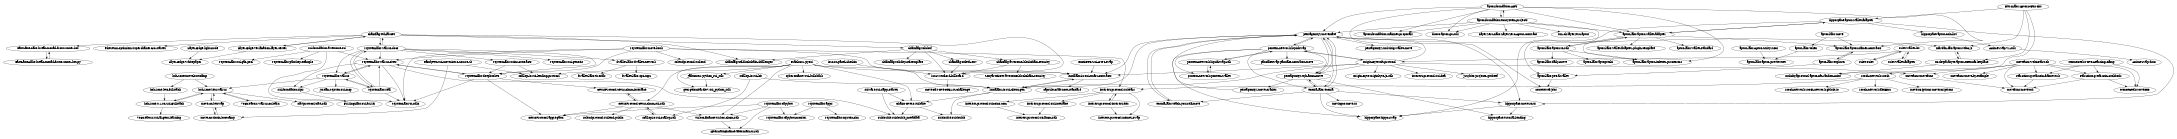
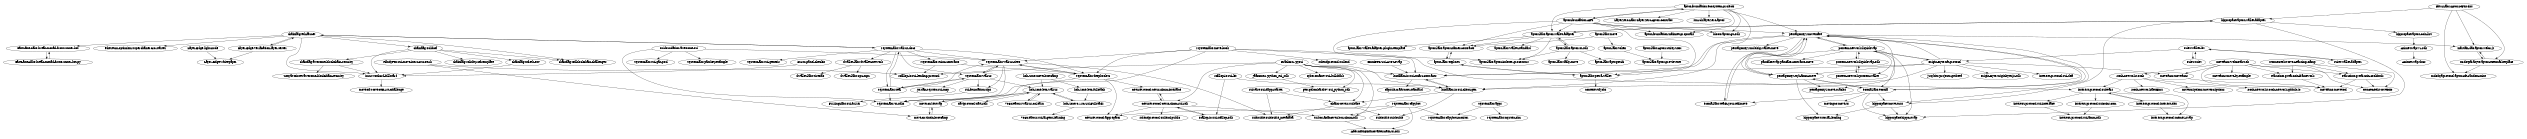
edge "aptos-foundation/AIPs" -> "contextwtf/jobs": now "aptos-foundation/AIPs" -> "aptos-labs/petra-wallet"
edge "pentagonxyz/move-oracles" -> "pentagonxyz/movemate": reversed
edge "aptos-labs/petra-wallet" -> "aptos-labs/explorer": added
